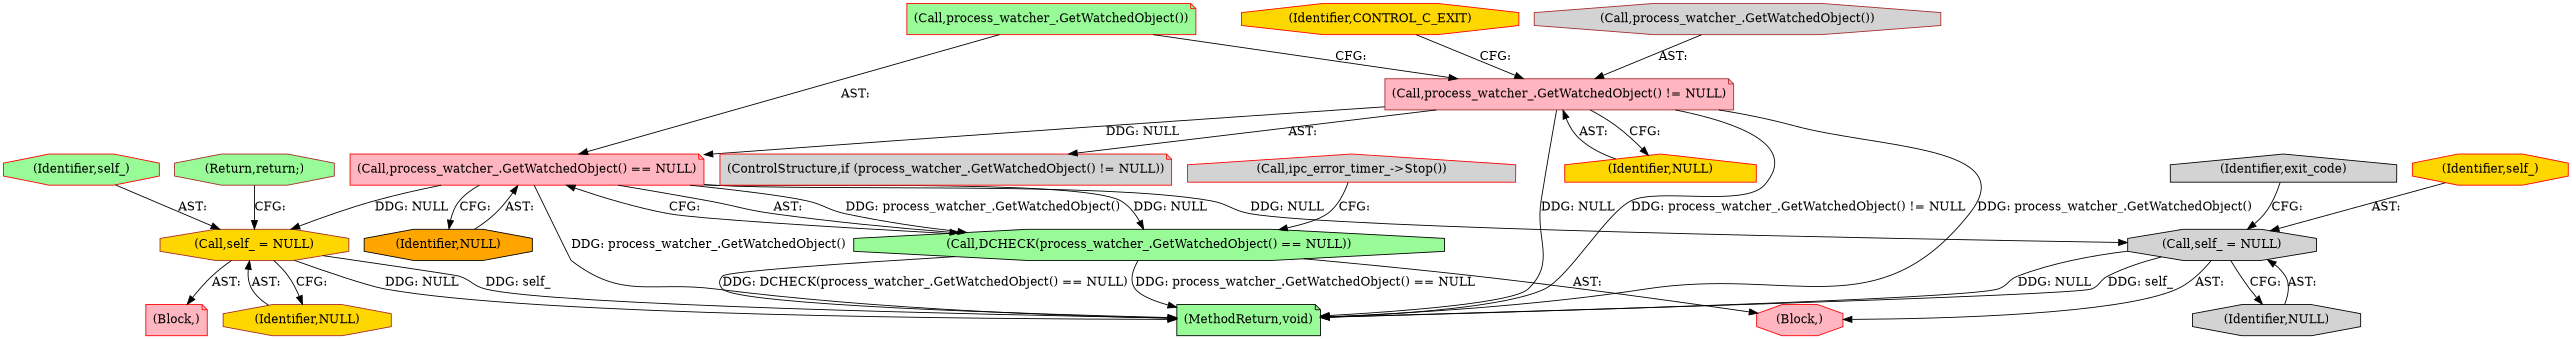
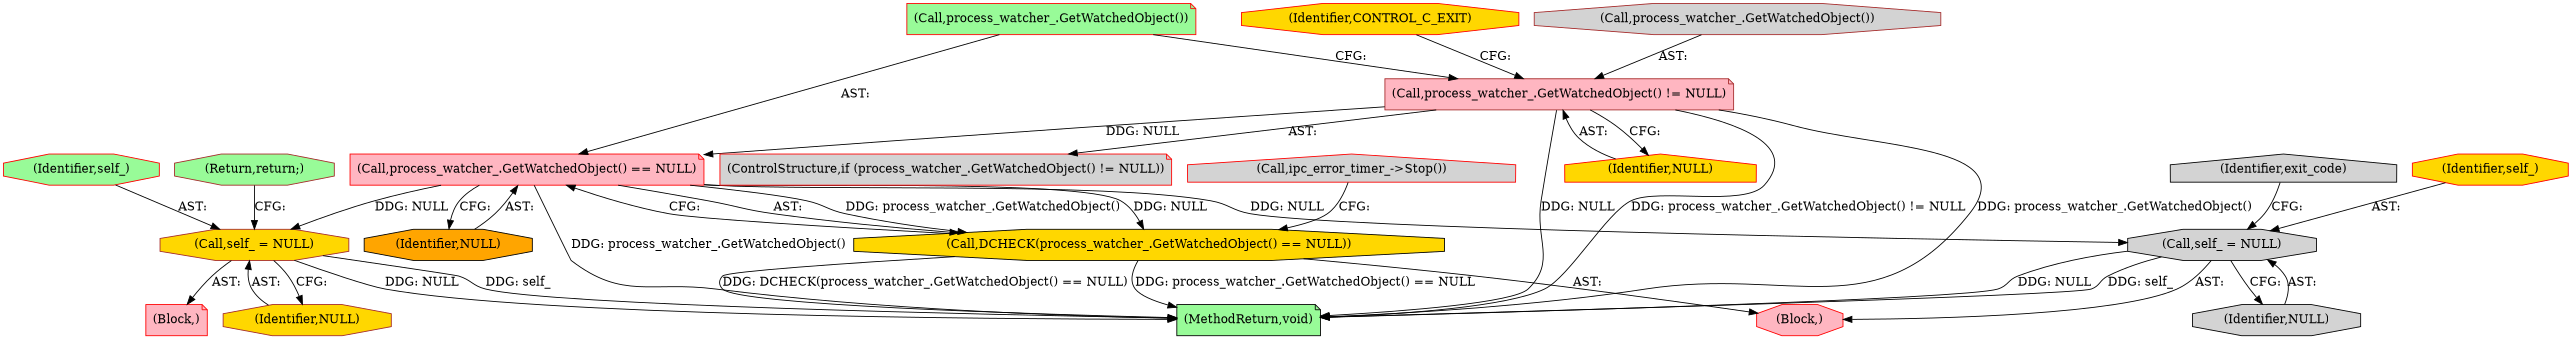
node "(Call,DCHECK(process_watcher_.GetWatchedObject() == NULL))": fillcolor palegreen -> gold
